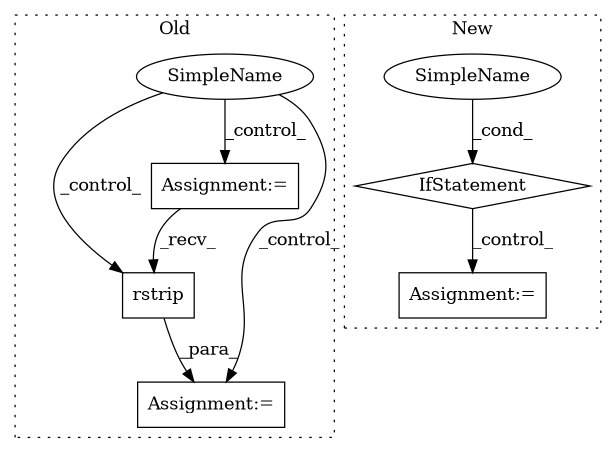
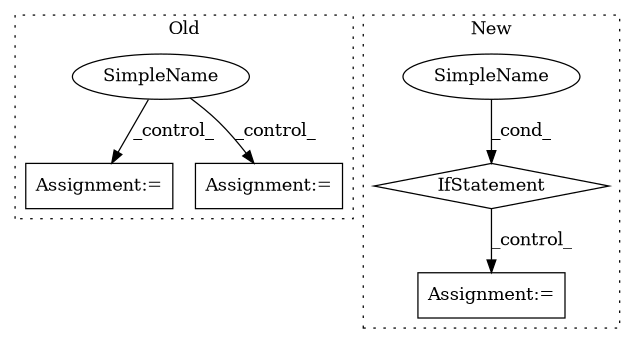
node "rstrip": removed
